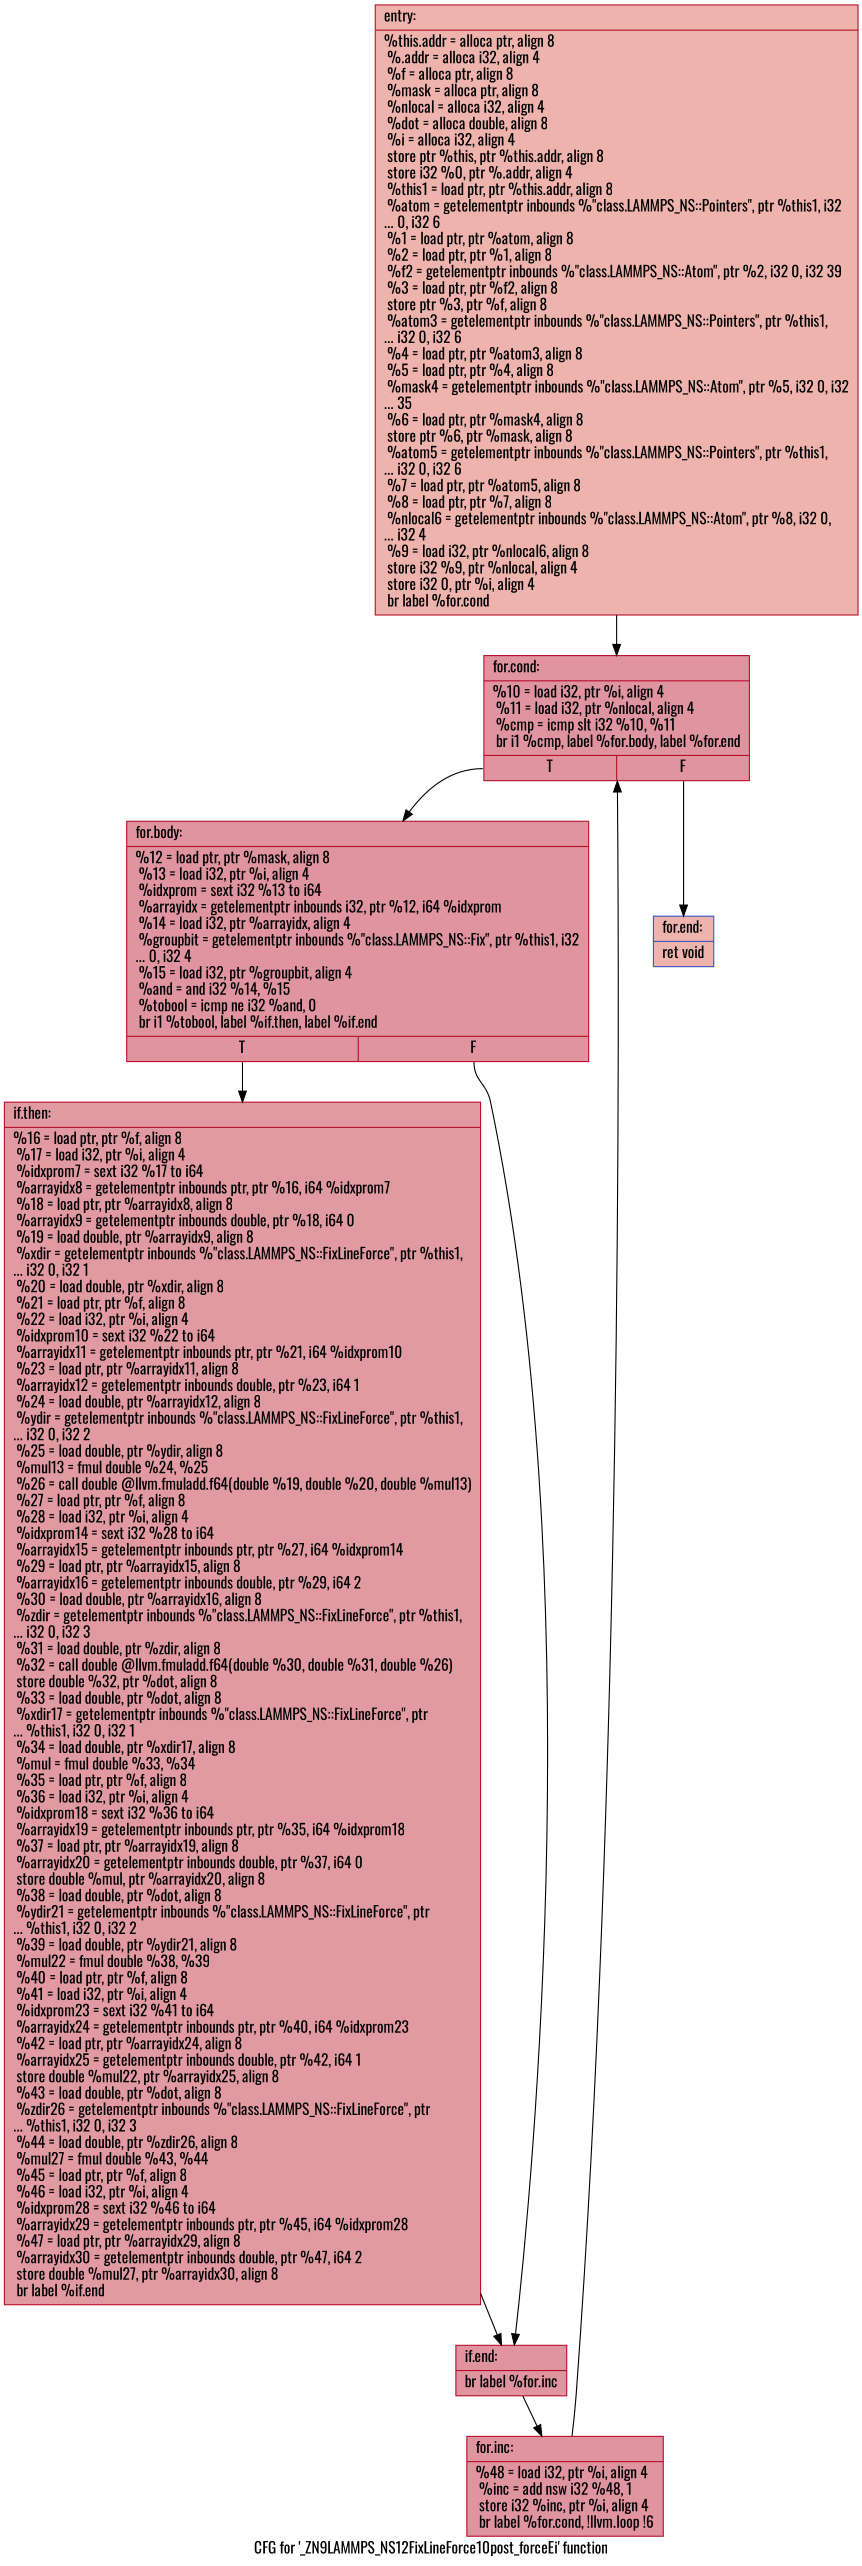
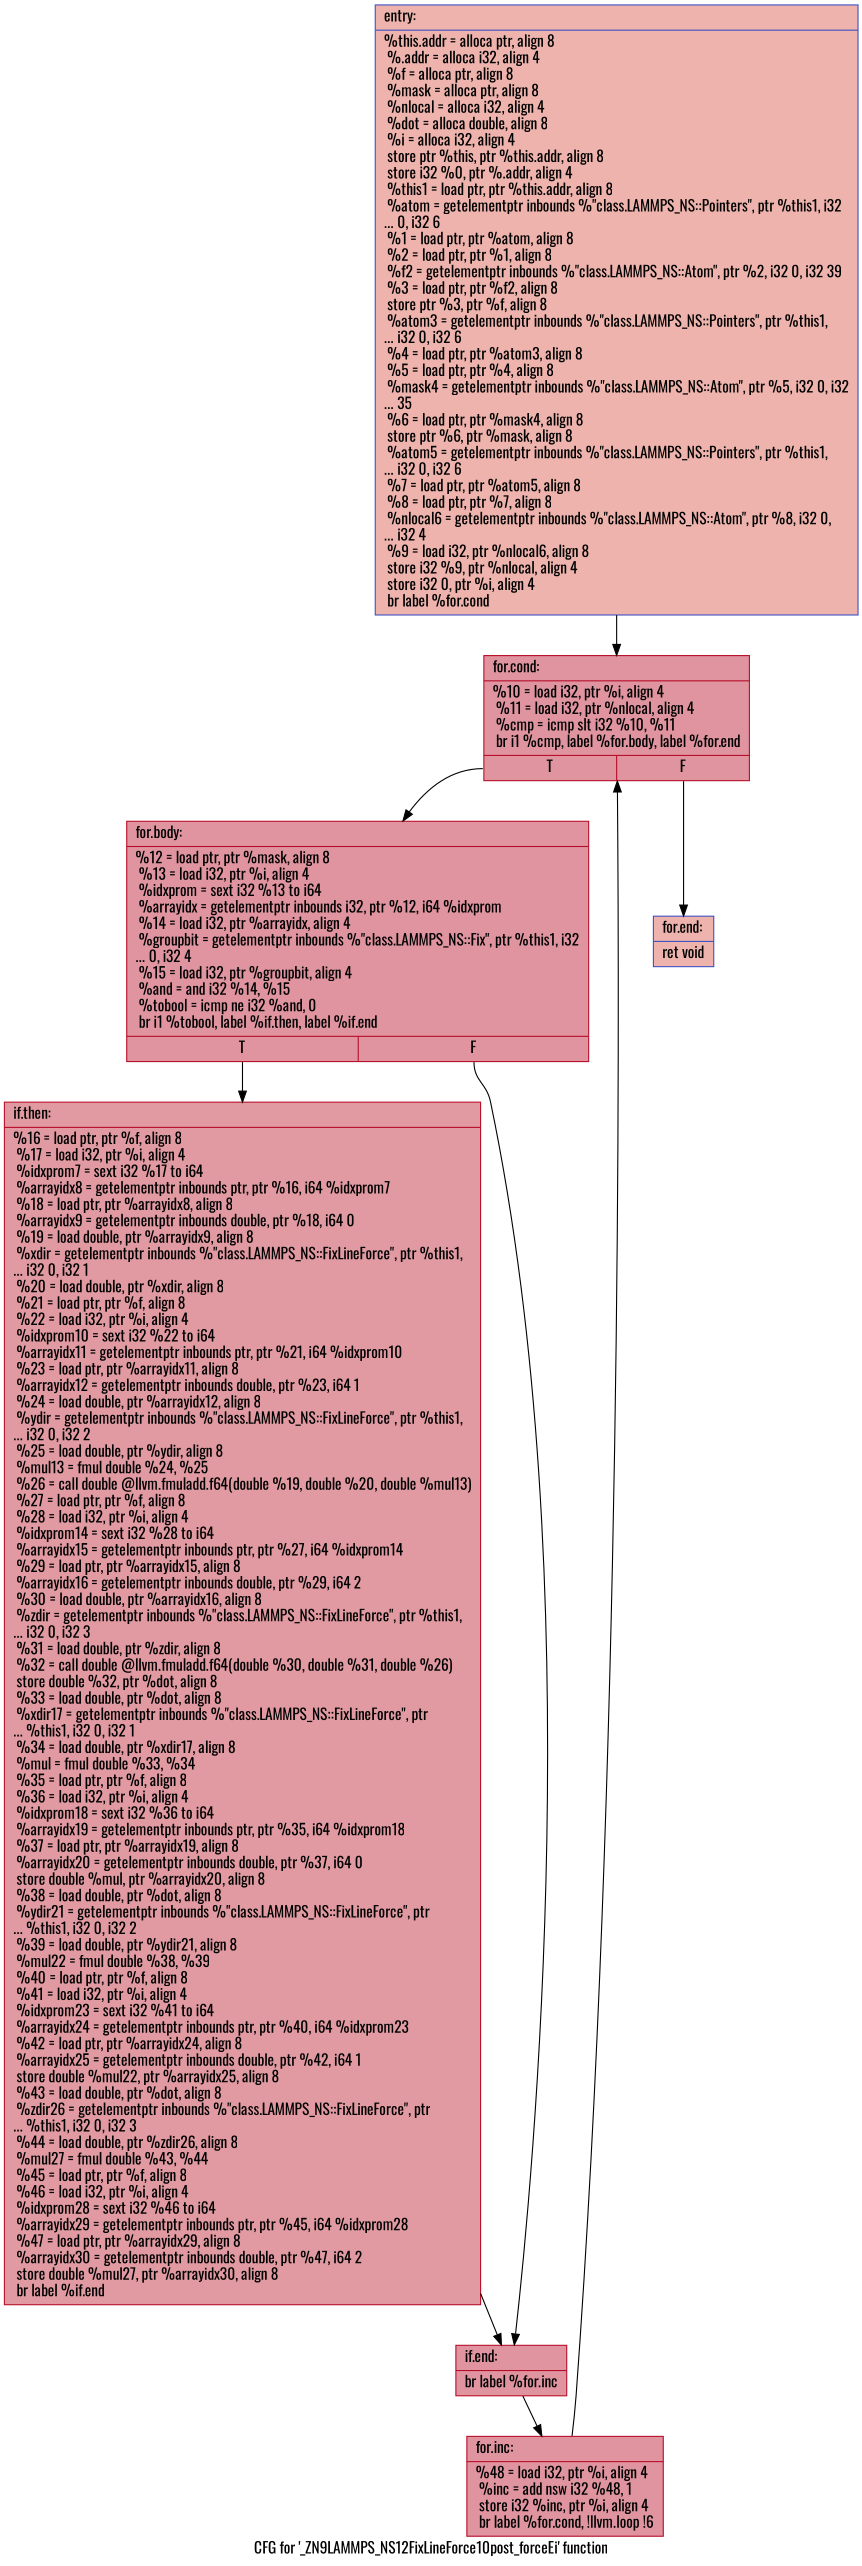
node "entry:": color #b70d28ff -> #3d50c3ff
